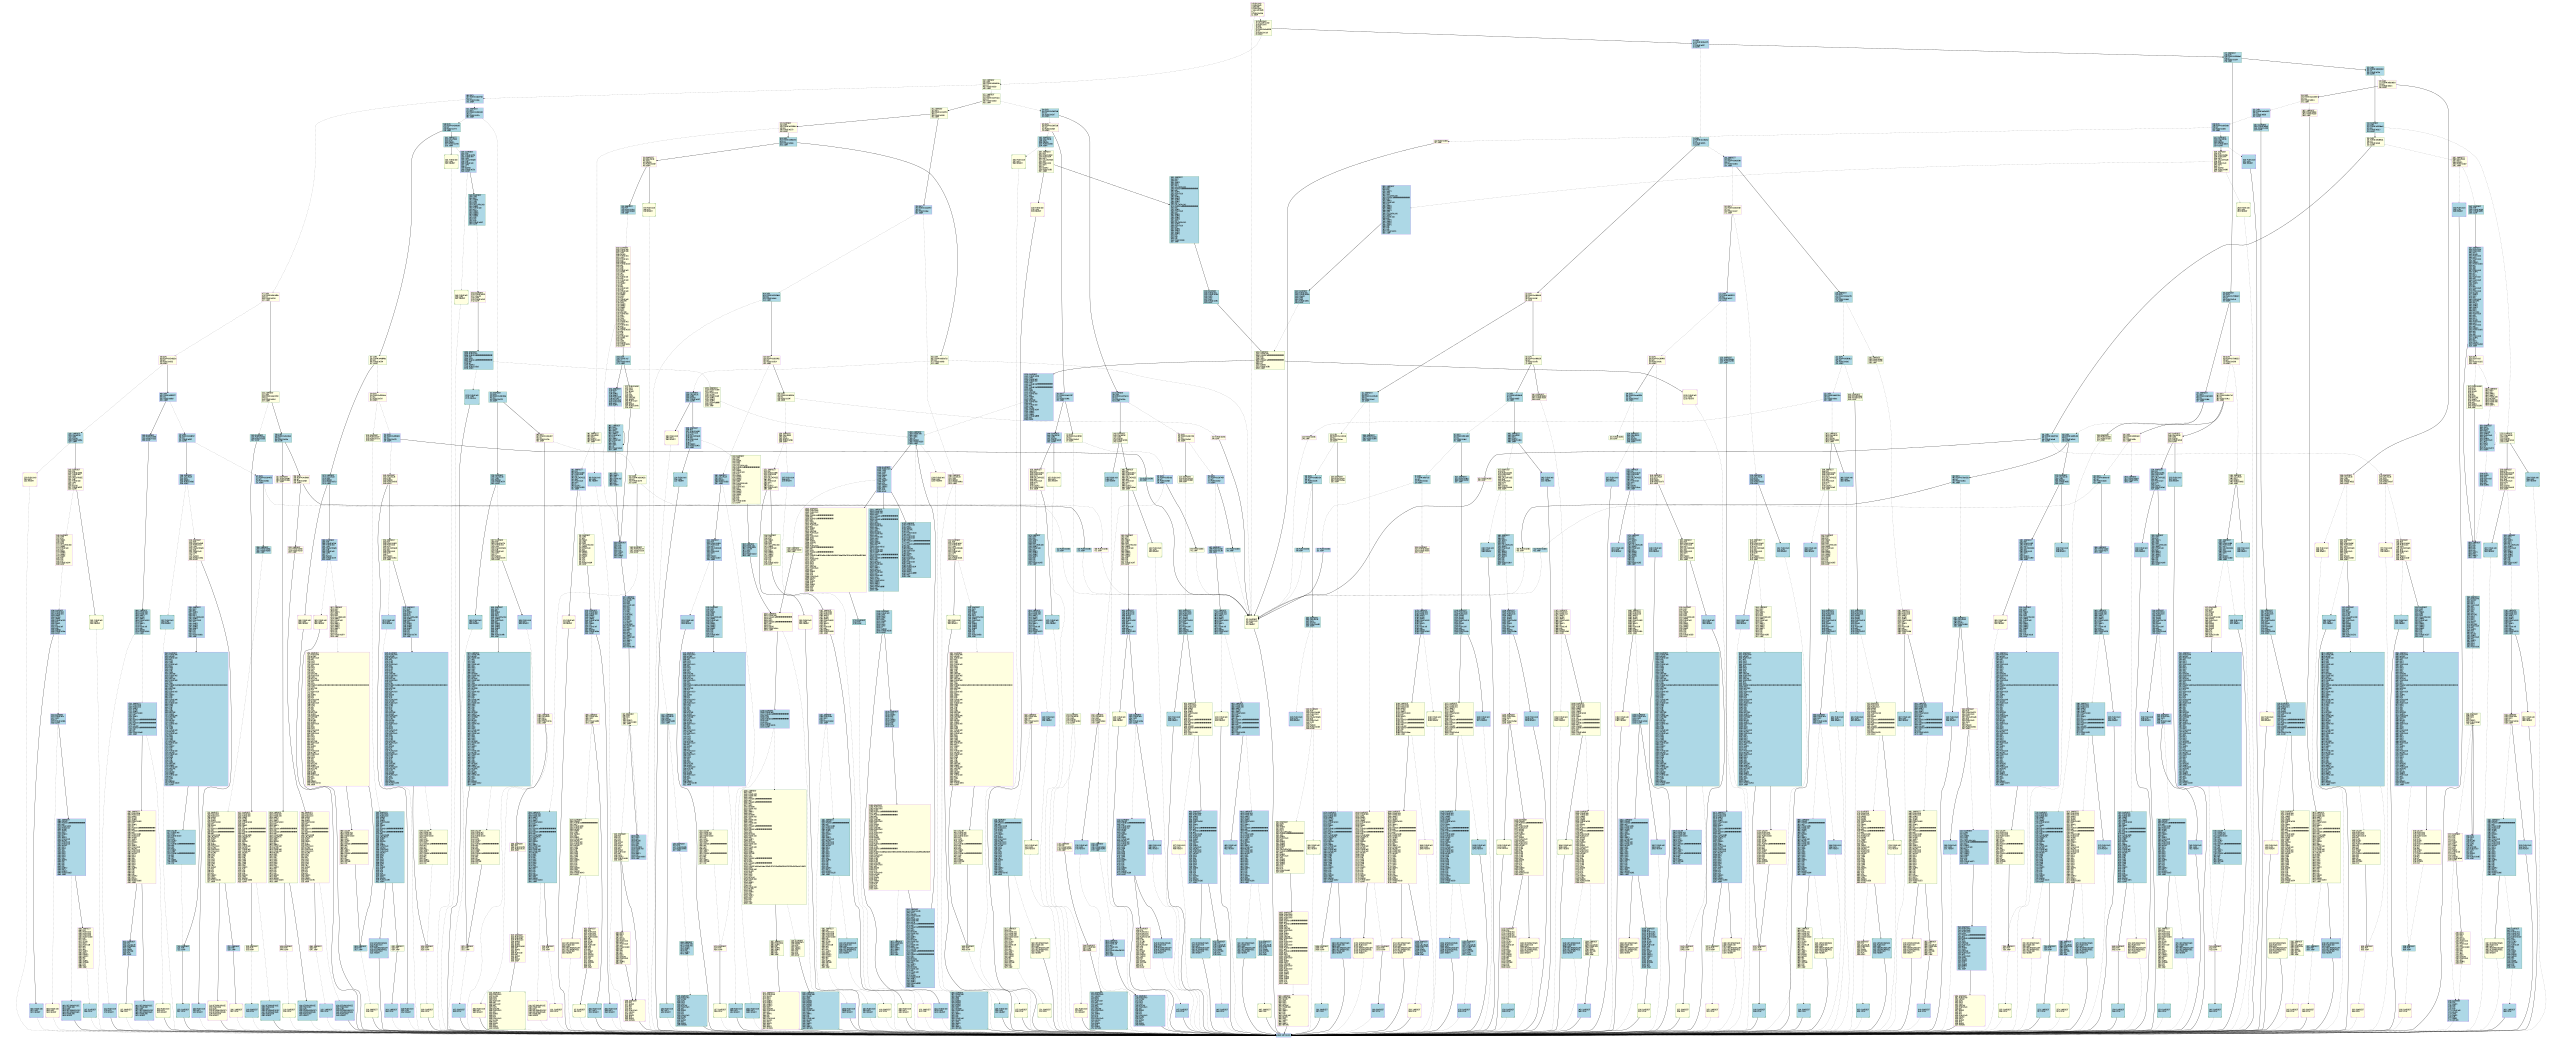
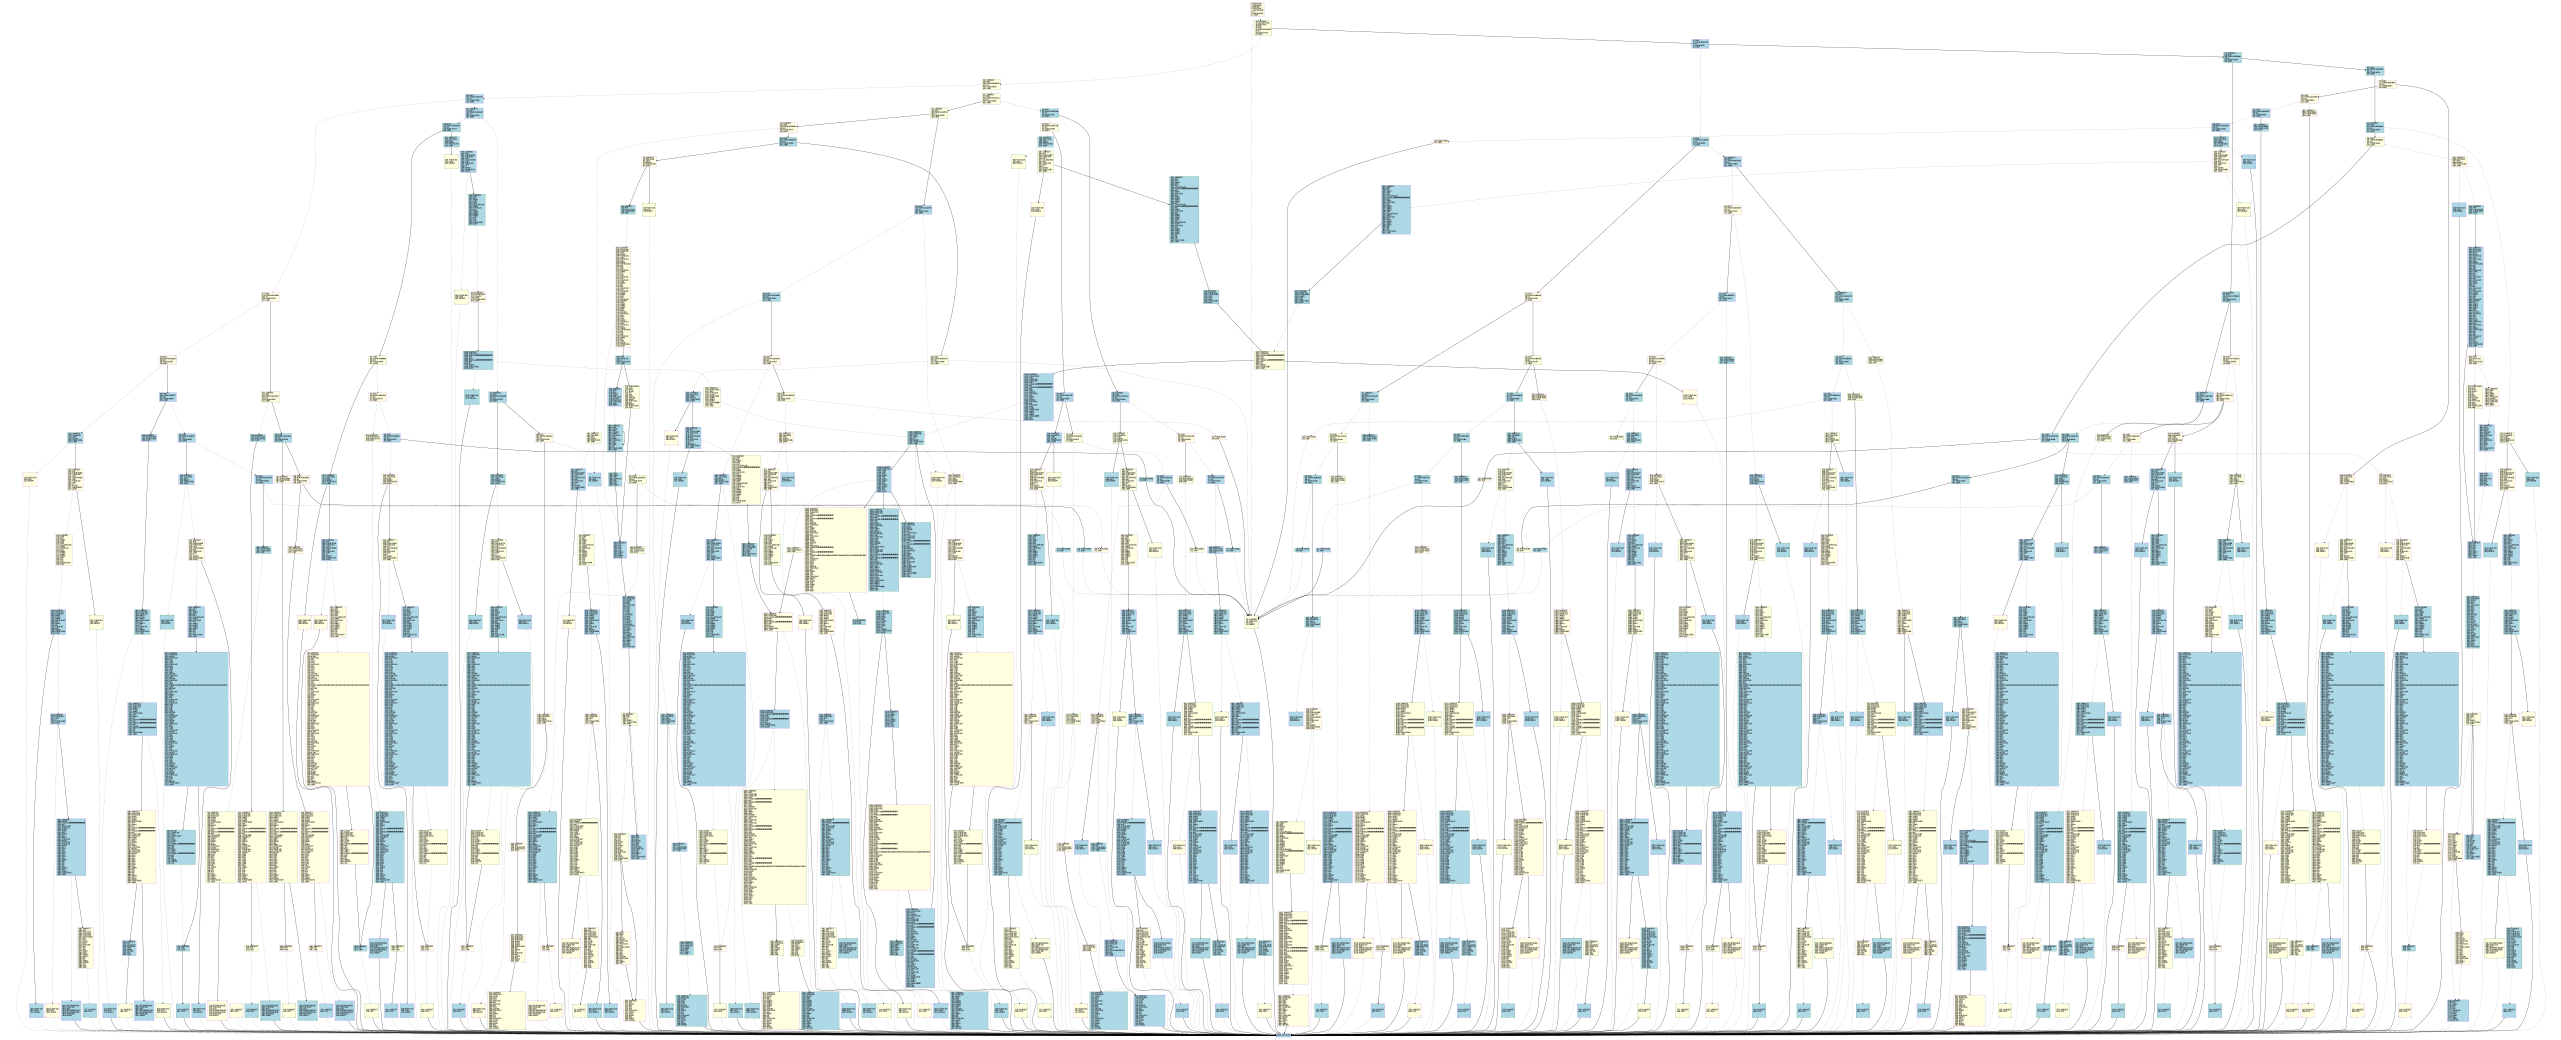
node "7227: JUMPDEST 7228: POP 7229: JUMP": removed
edge "3237: JUMPDEST 3238: STOP" -> "13026: EXIT BLOCK": style bold -> dashed
edge "8317: PUSH1 0x00 8319: DUP1 8320: REVERT" -> "13026: EXIT BLOCK": now "9000: JUMPDEST 9001: POP 9002: JUMP" -> "13026: EXIT BLOCK"
